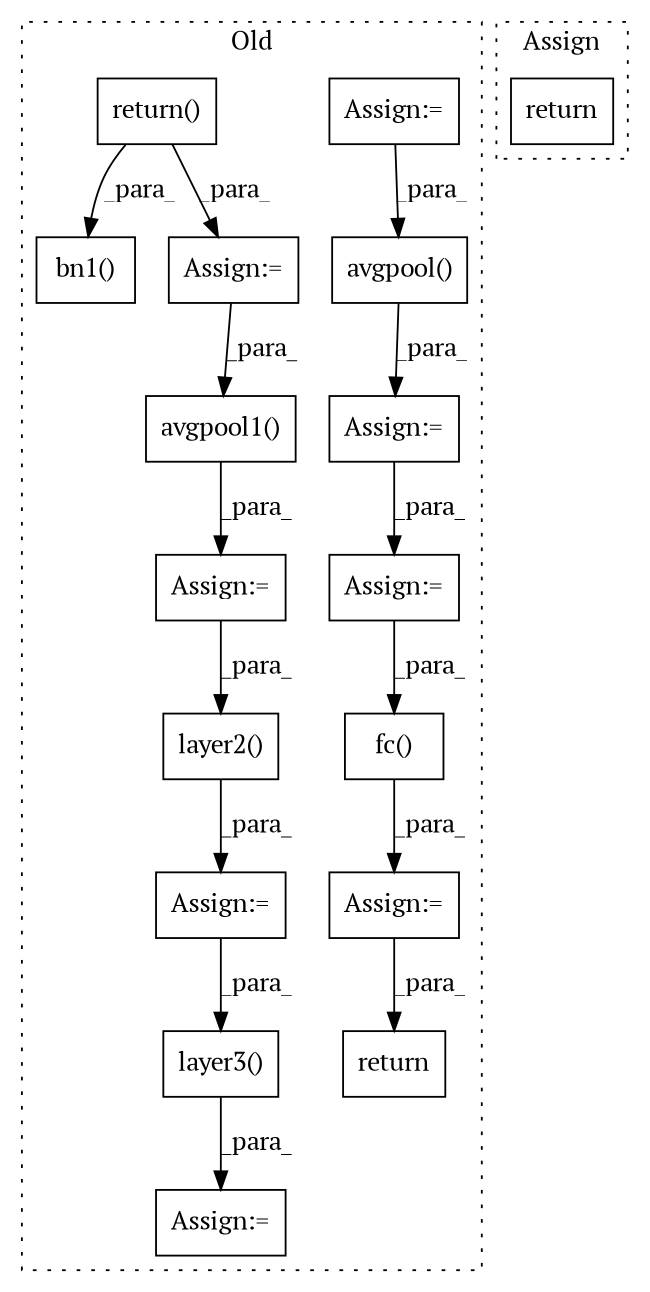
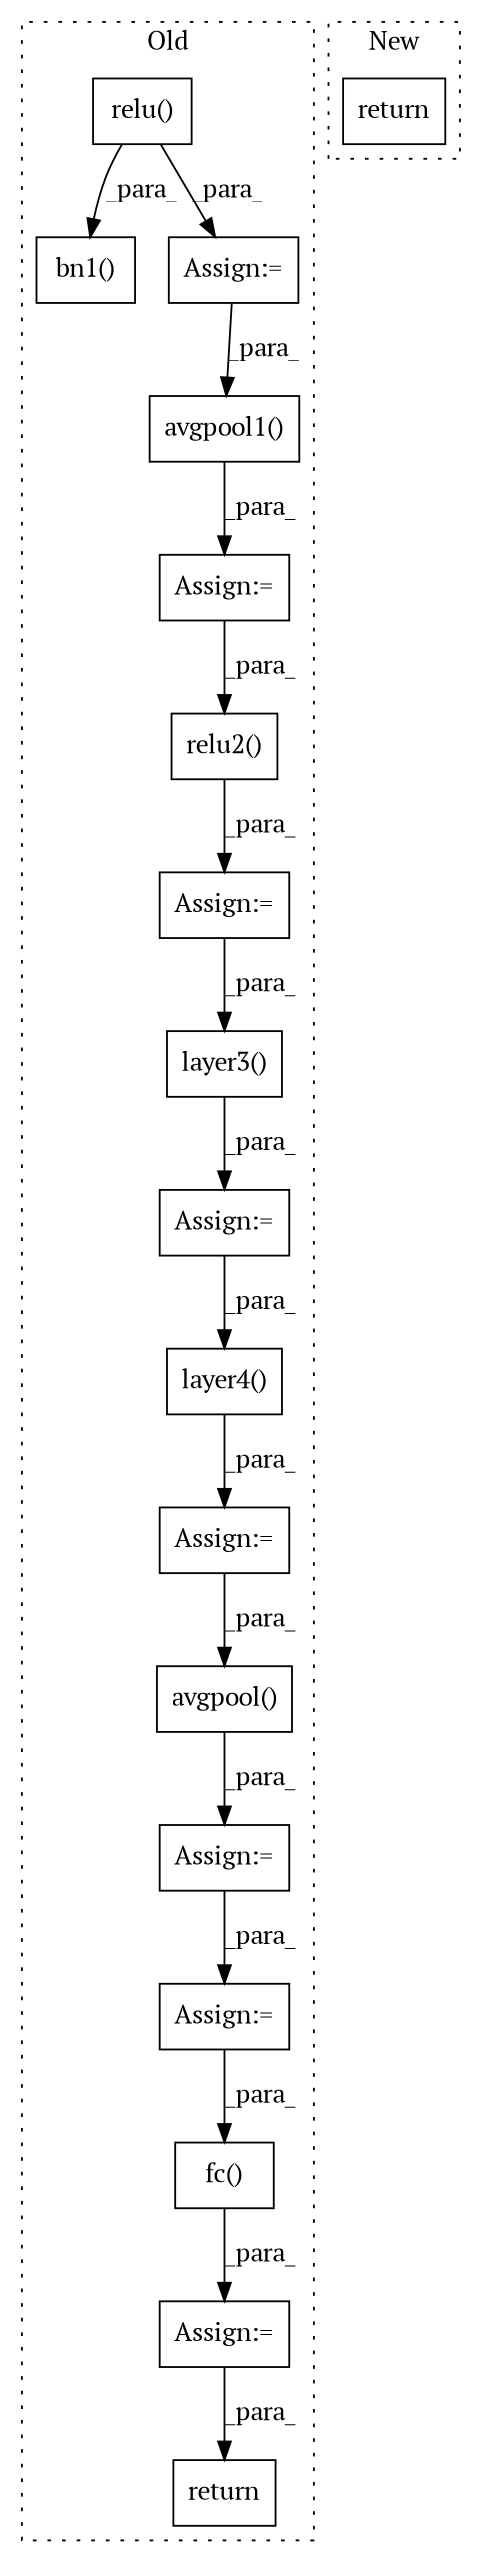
cluster "Assign": label "Assign" -> "New"
node "return()": label "return()" -> "relu()"
node "layer2()": label "layer2()" -> "relu2()"
node "layer4()": added
